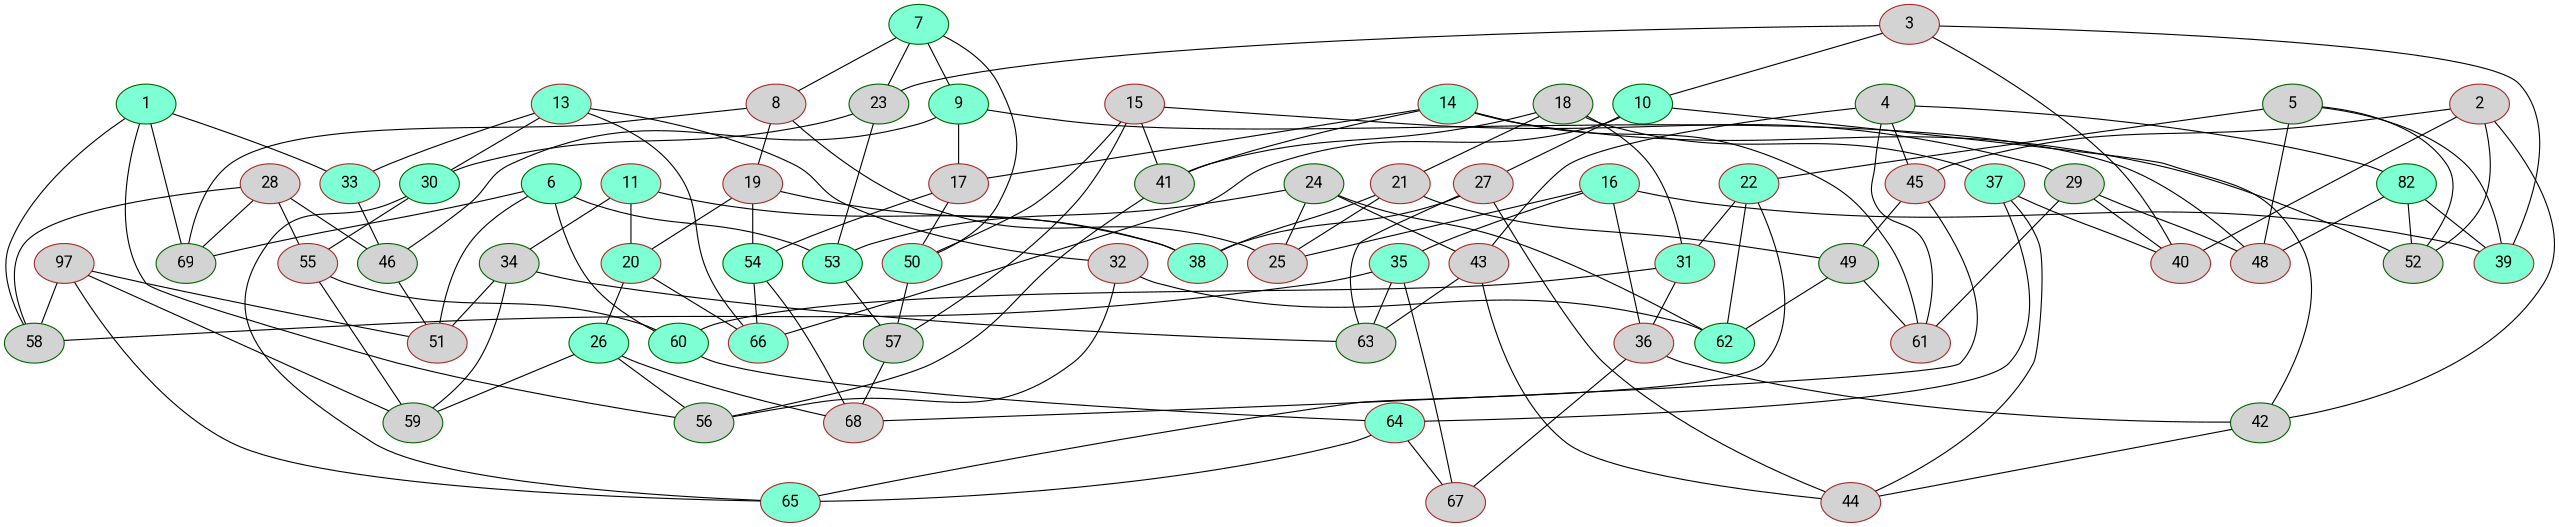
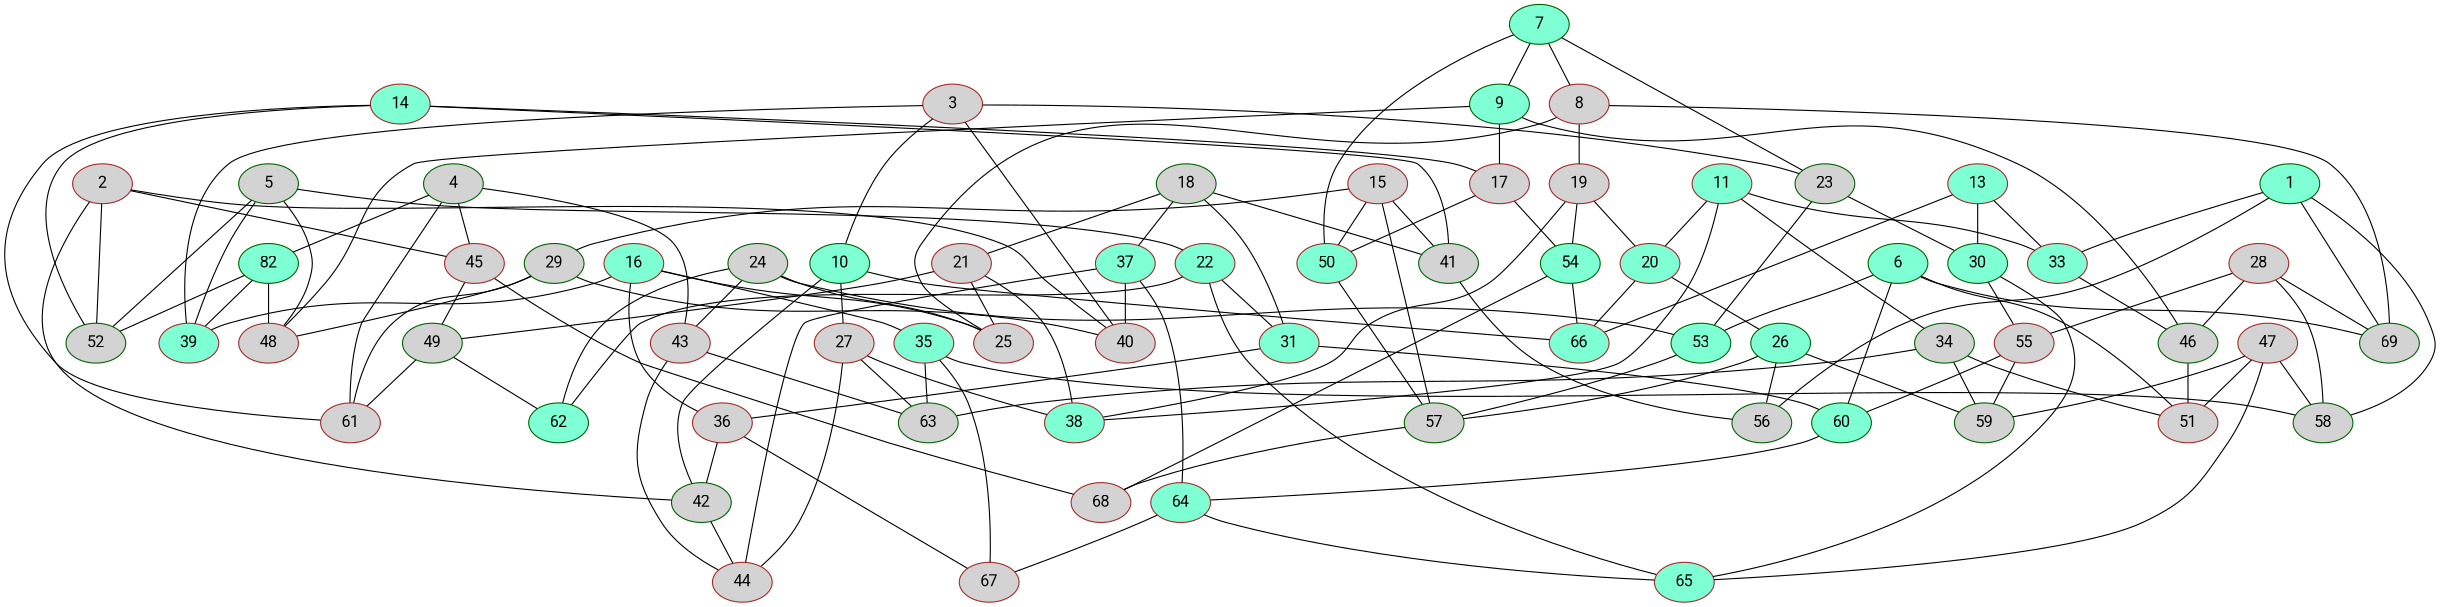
edge "11" -- "33": added
node "97": label "97" -> "47"
node "32": removed
edge "26" -- "68": now "26" -- "57"
